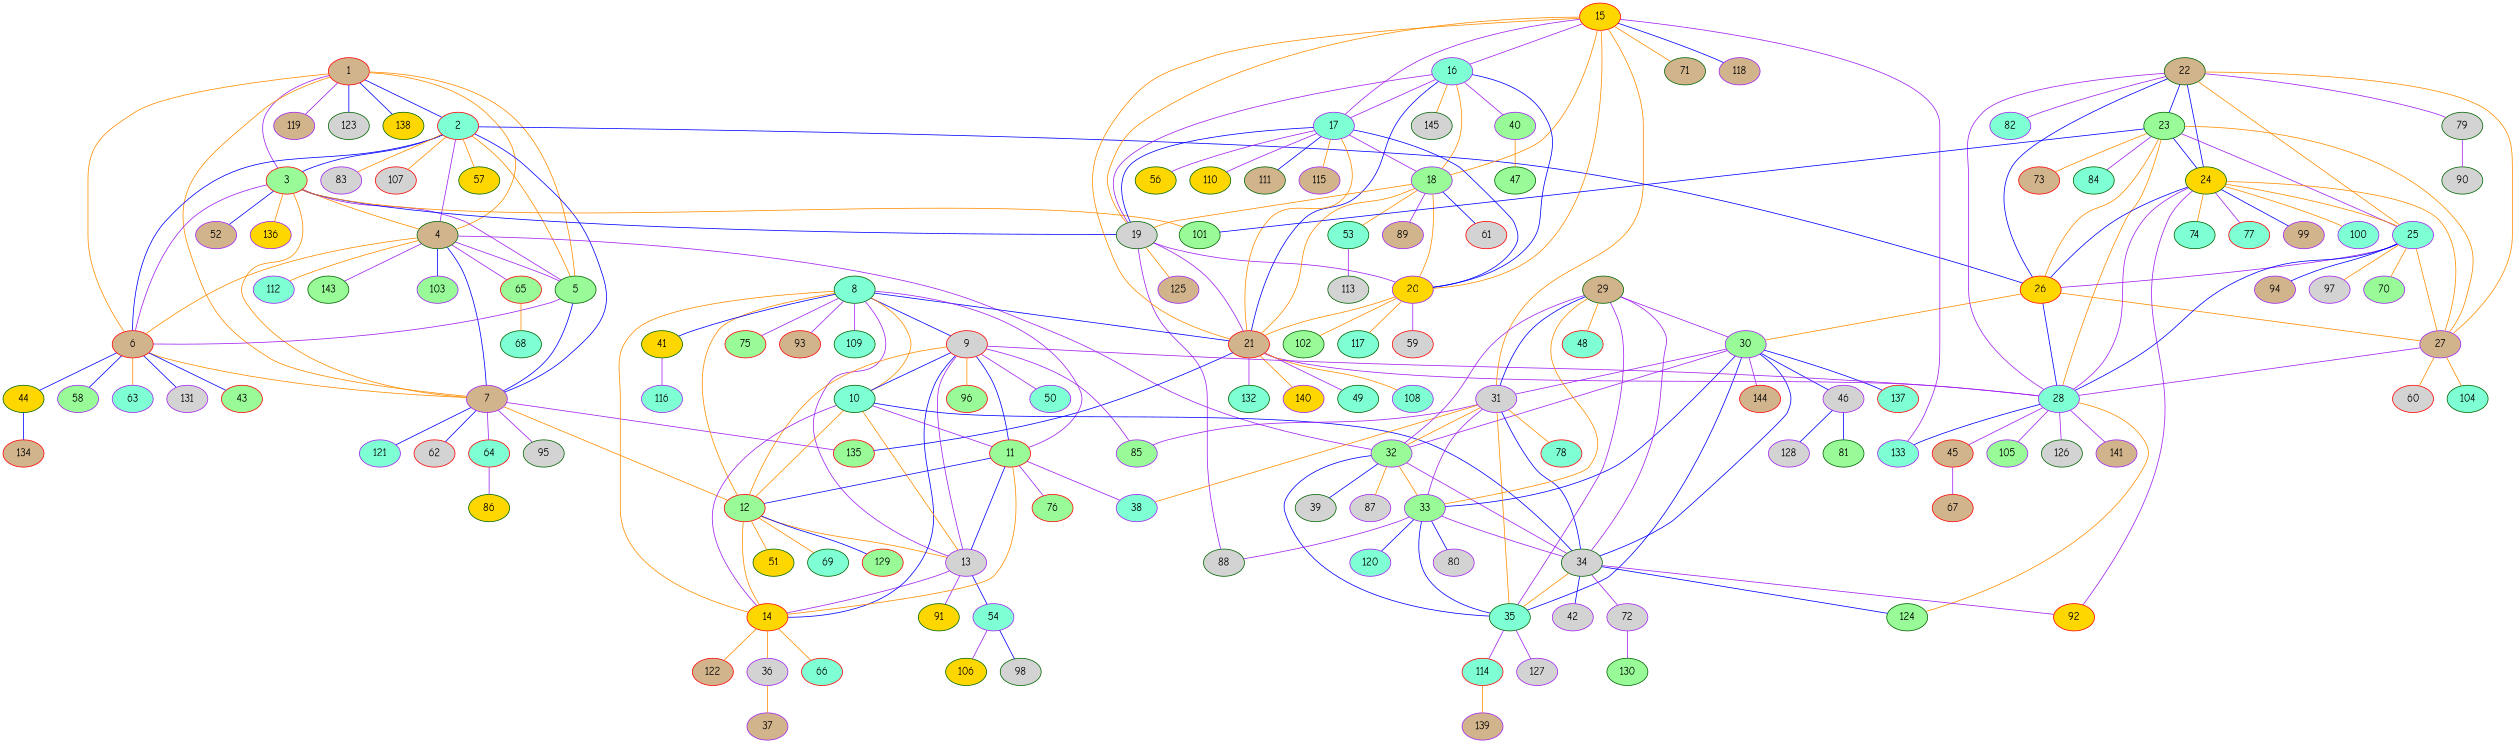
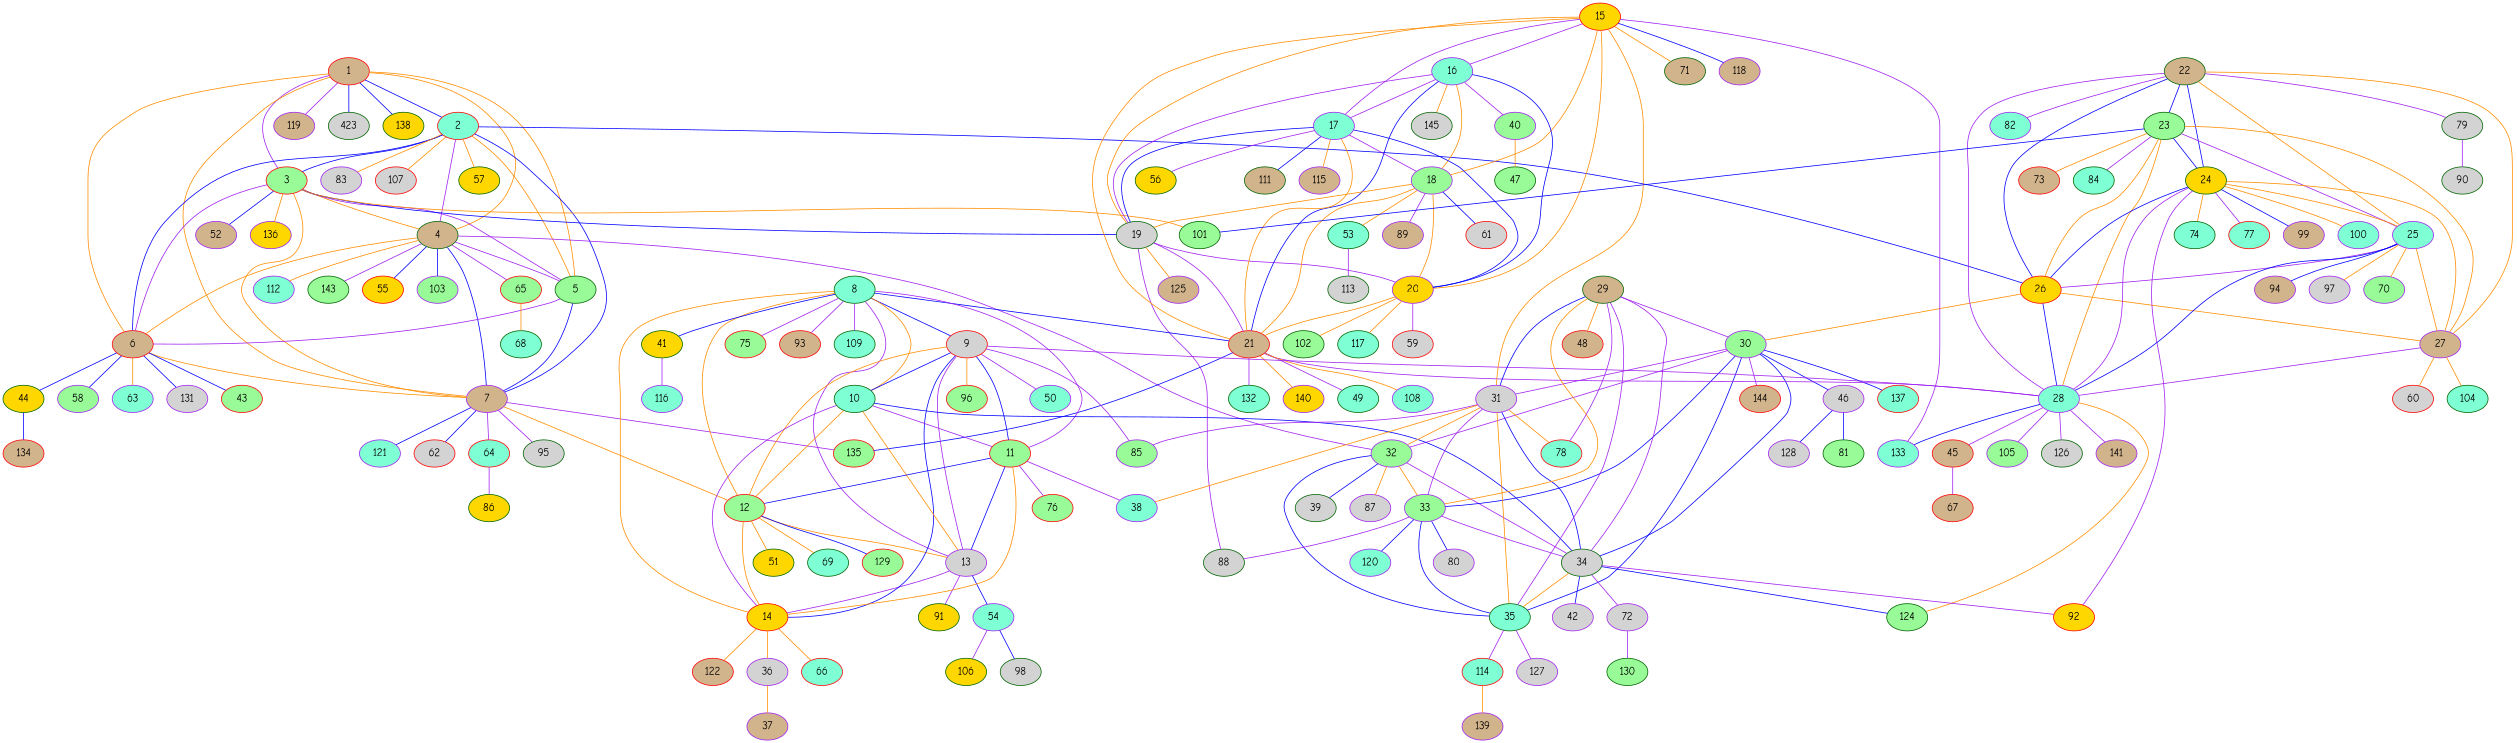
node "123": label "123" -> "423"
node "110": removed
node "55": added
node "48": fillcolor aquamarine -> tan
edge "29" -- "32": now "29" -- "78"
